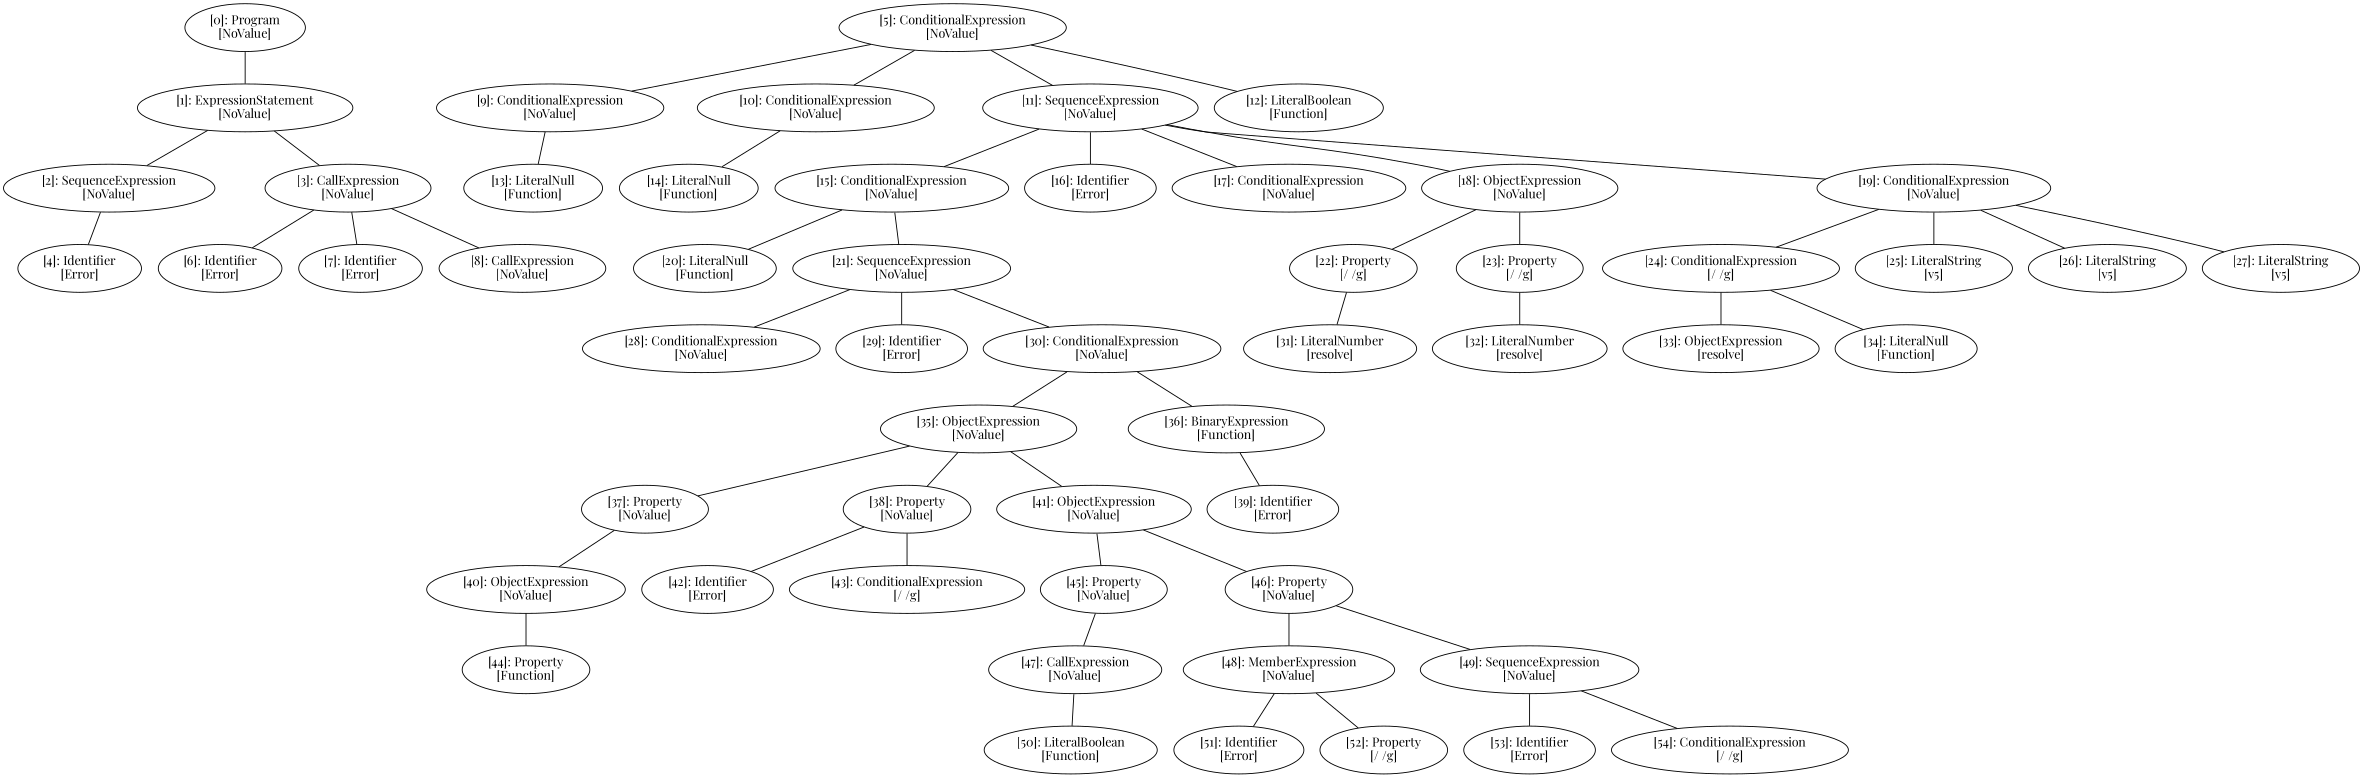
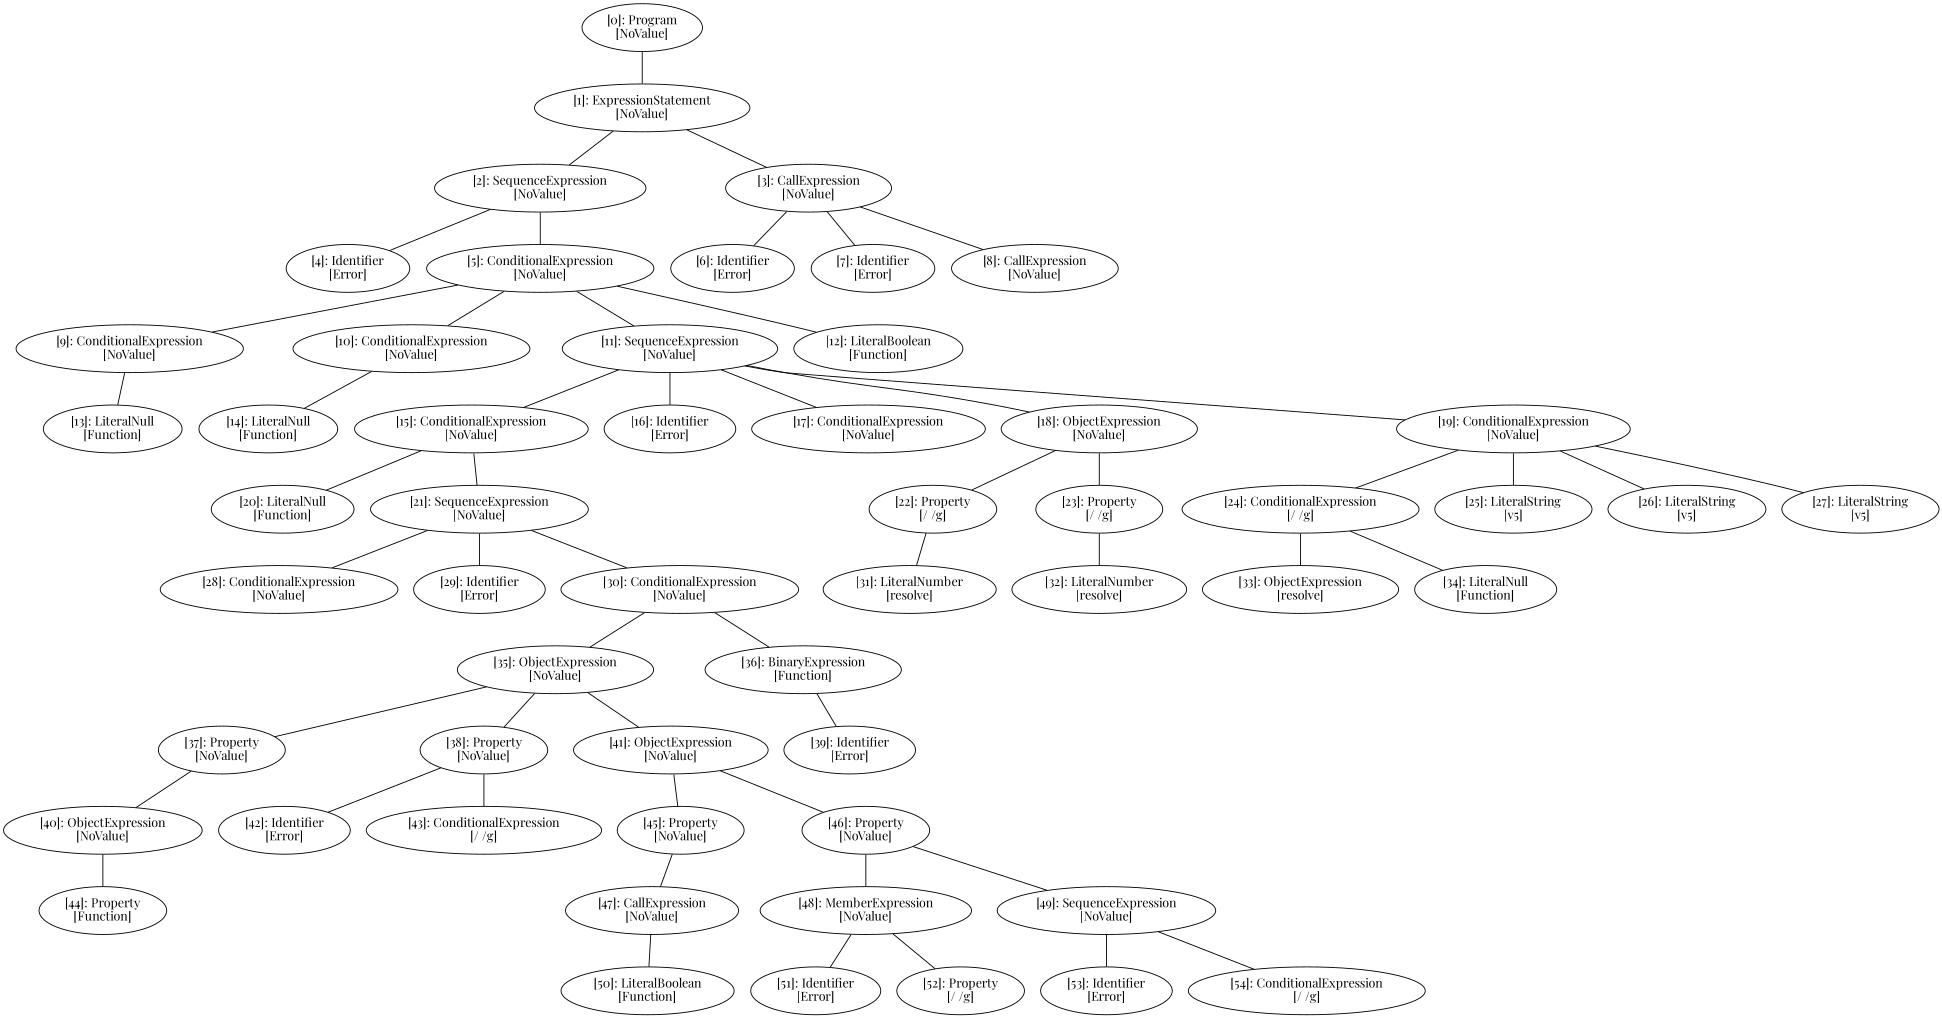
edge "[2]: SequenceExpression [NoValue]" -- "[5]: ConditionalExpression [NoValue]": added
